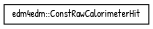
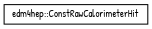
node "edm4edm::ConstRawCalorimeterHit": label "edm4edm::ConstRawCalorimeterHit" -> "edm4hep::ConstRawCalorimeterHit"
